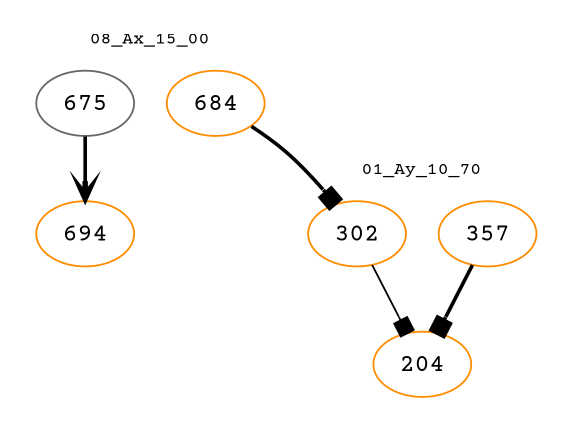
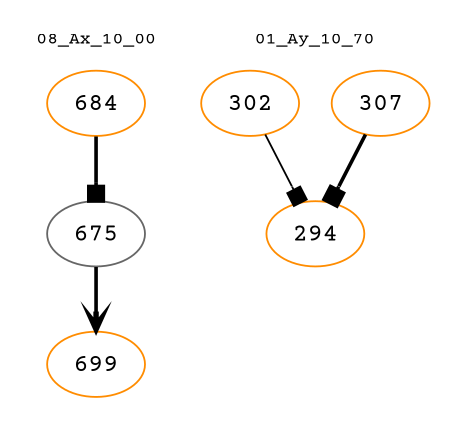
cluster "08_Ax_15_00": label "08_Ax_15_00" -> "08_Ax_10_00"
edge "684" -> "302": now "684" -> "675"
node "694": label "694" -> "699"
node "357": label "357" -> "307"
node "204": label "204" -> "294"
